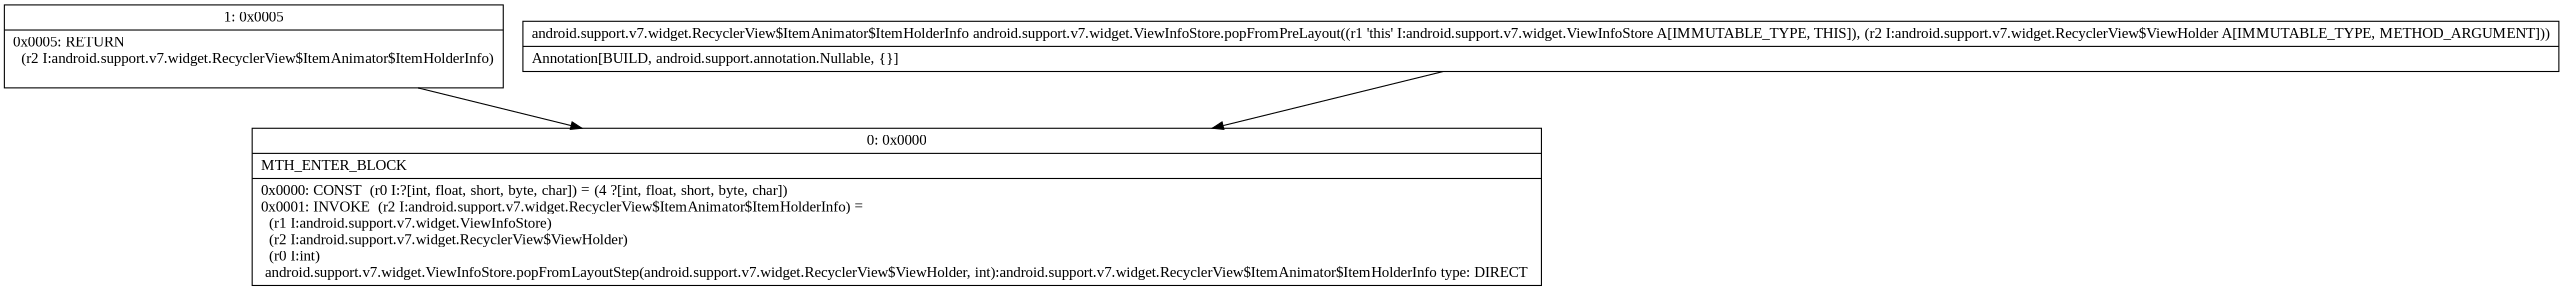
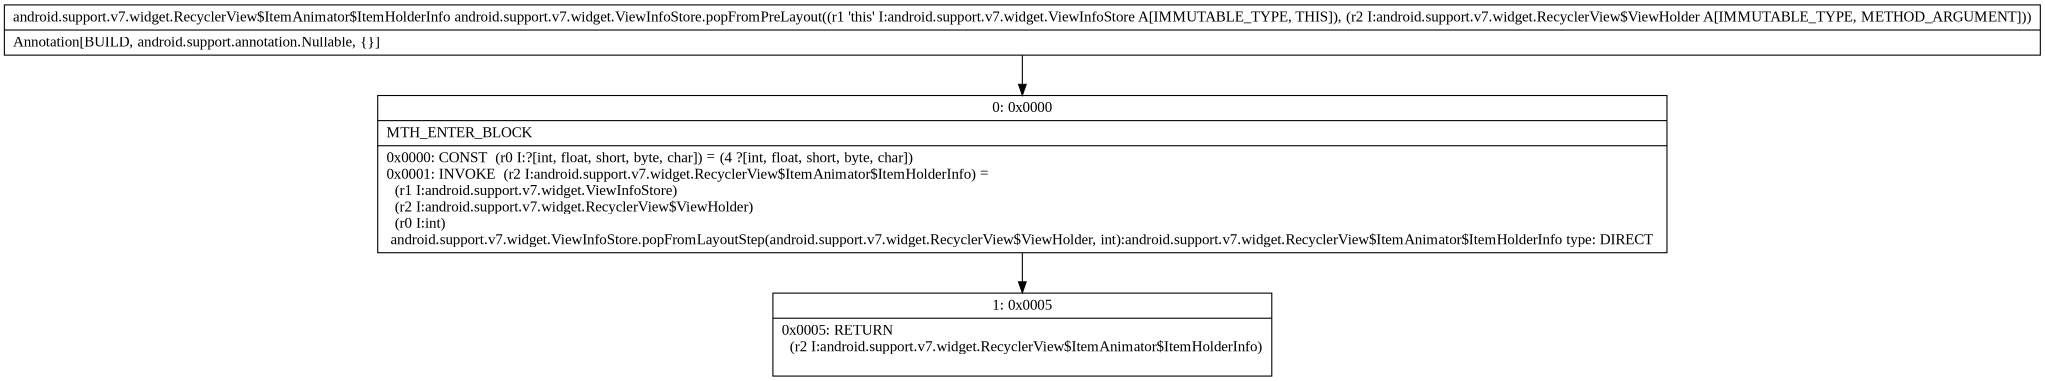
edge "1: 0x0005" -> "0: 0x0000": reversed
